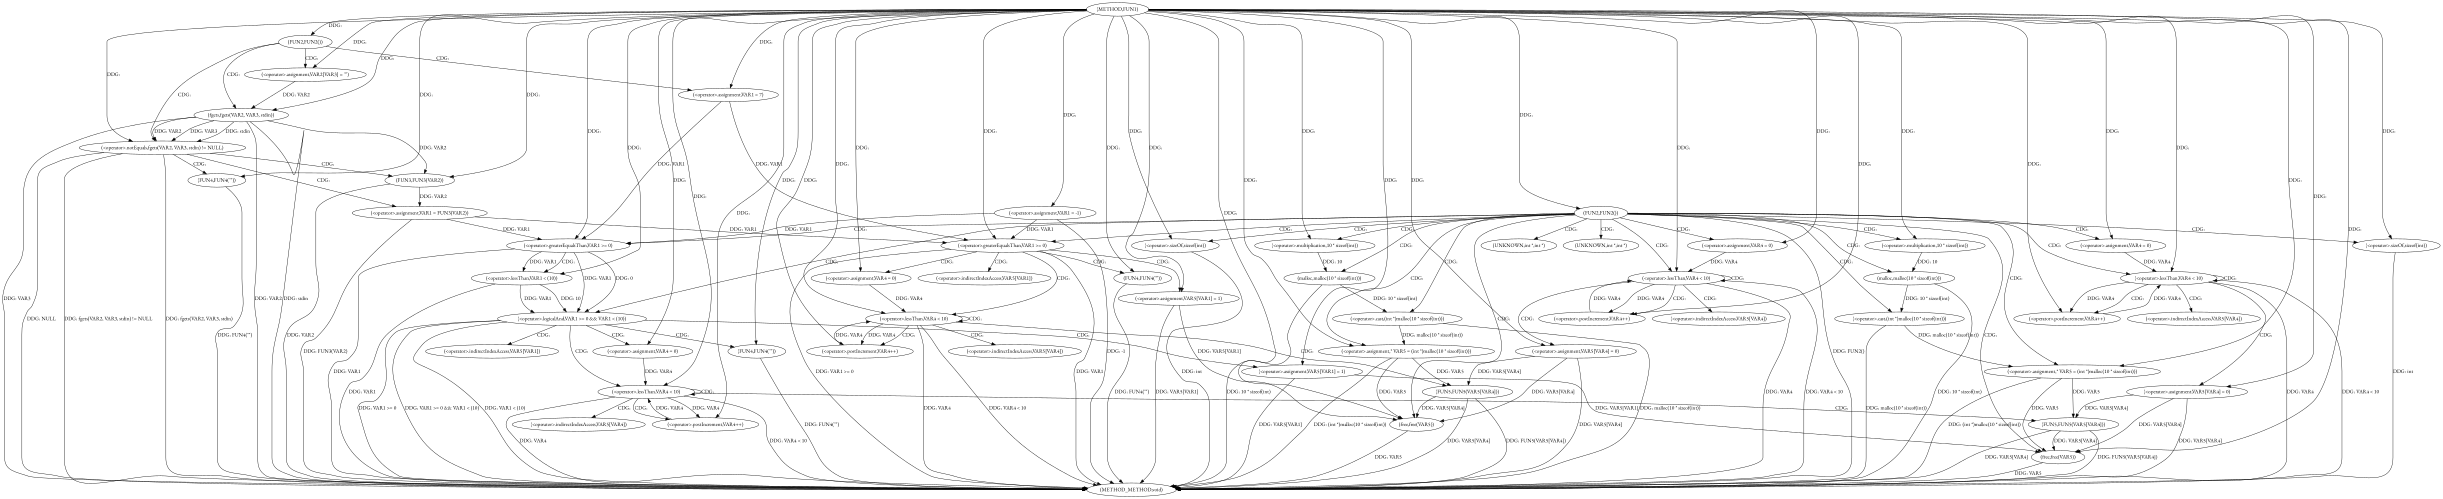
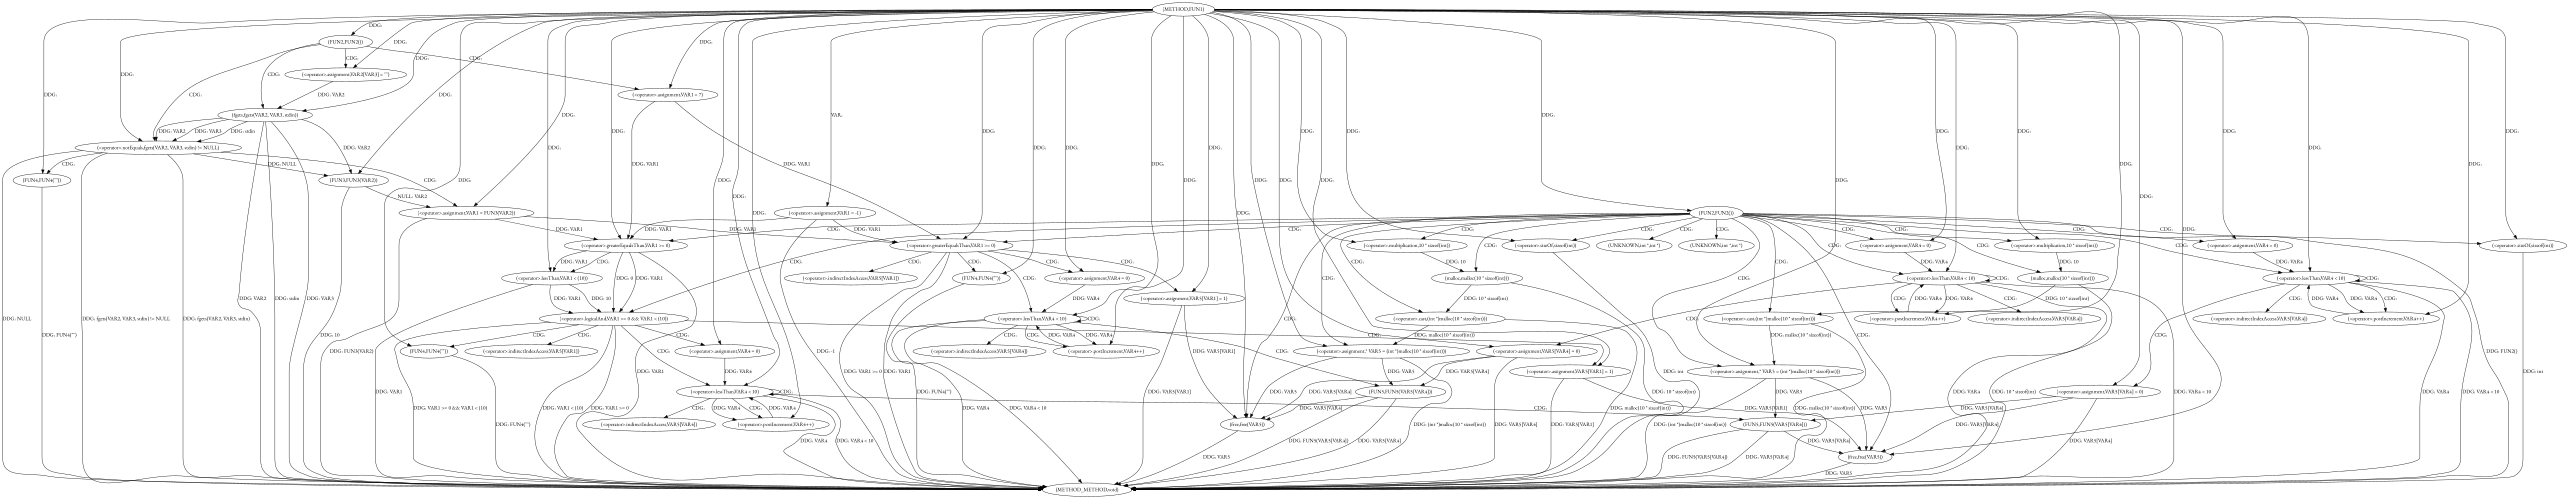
edge "(METHOD,FUN1)" -> "(<operator>.assignment,VAR1 = FUN3(VAR2))": added, label "DDG:"
edge "(METHOD,FUN1)" -> "(<operator>.assignment,VAR1 = -1)": label "DDG: " -> "VAR: "
edge "(<operator>.notEquals,fgets(VAR2, VAR3, stdin) != NULL)" -> "(FUN3,FUN3(VAR2))": label "CDG: " -> "DDG: NULL"
edge "(FUN3,FUN3(VAR2))" -> "(<operator>.assignment,VAR1 = FUN3(VAR2))": label "DDG: VAR2" -> "NULL: VAR2"
edge "(FUN3,FUN3(VAR2))" -> "(METHOD_METHOD,void)": label "DDG: VAR2" -> "DDG: 10"
